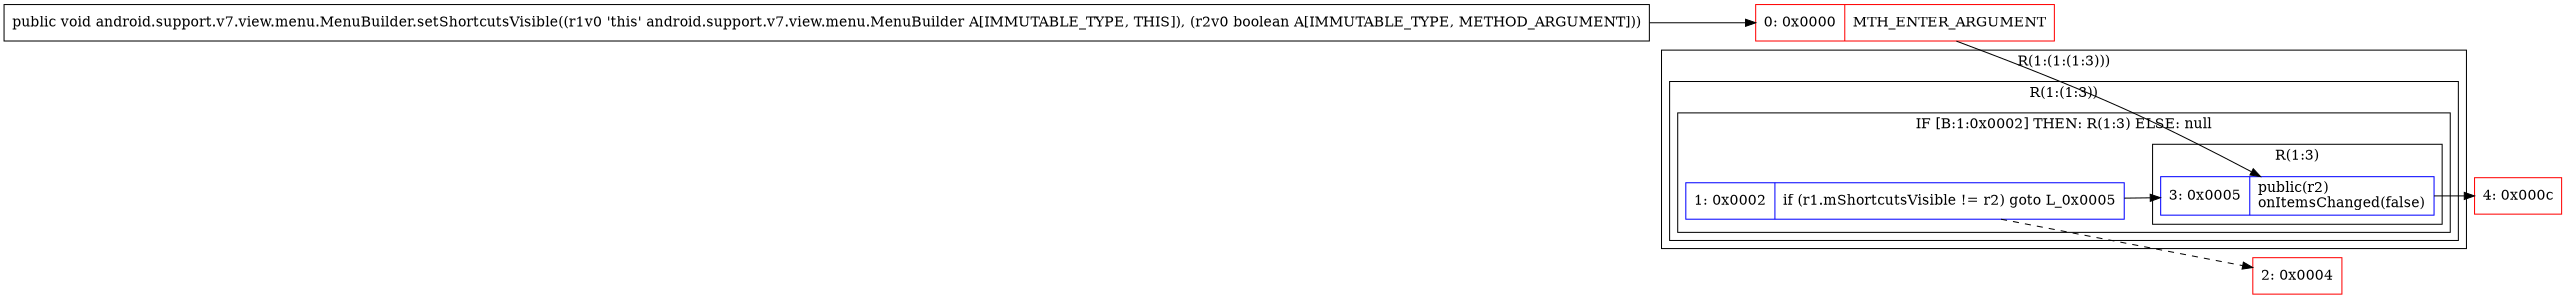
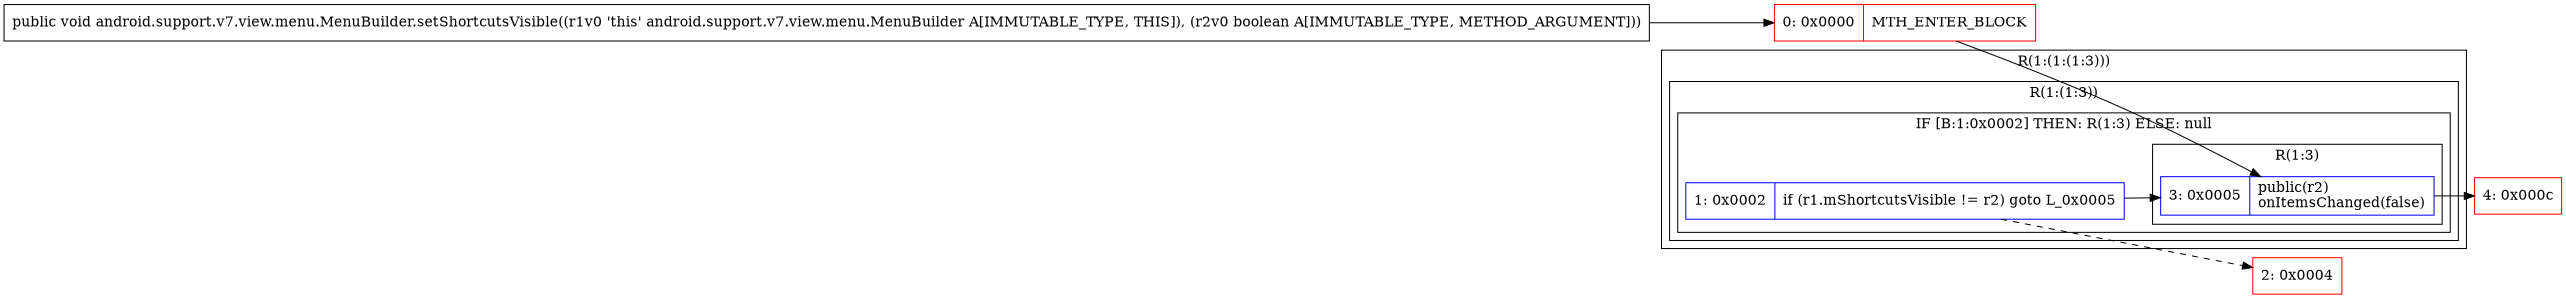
node "0: 0x0000": text "MTH_ENTER_ARGUMENT" -> "MTH_ENTER_BLOCK"
